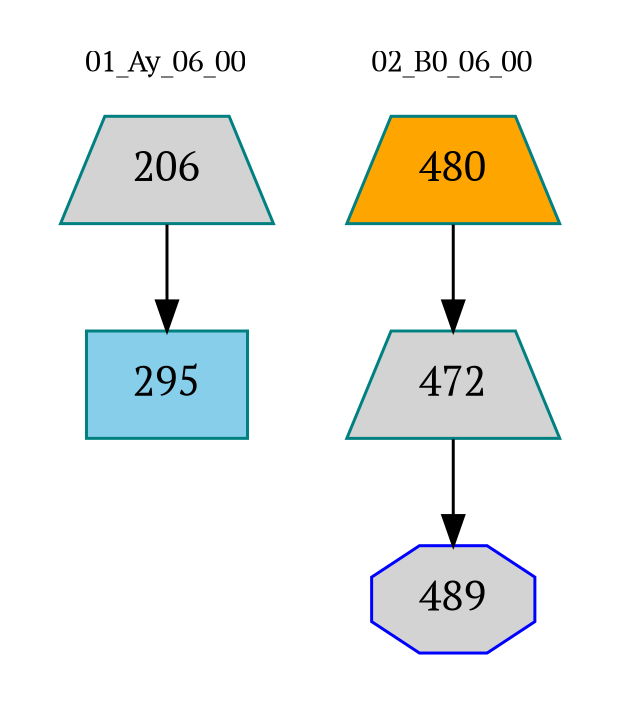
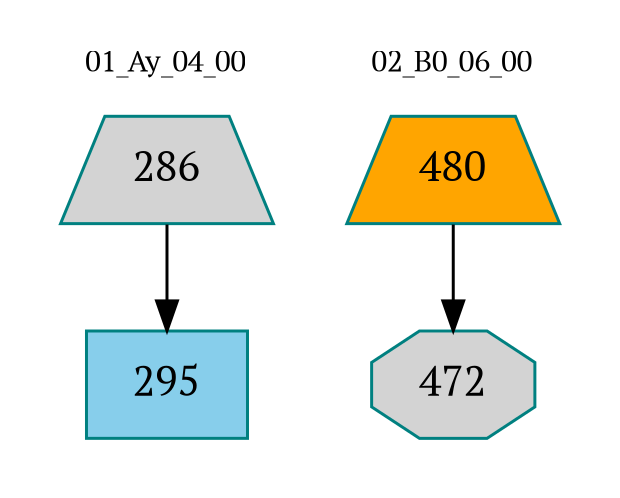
cluster "01_Ay_06_00": label "01_Ay_06_00" -> "01_Ay_04_00"
node "206": label "206" -> "286"
node "472": shape trapezium -> octagon
node "489": removed
